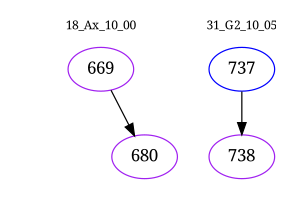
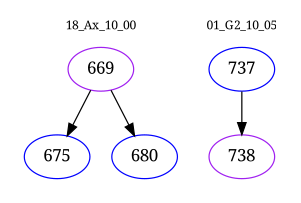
cluster "31_G2_10_05": label "31_G2_10_05" -> "01_G2_10_05"
node "675": added
node "680": color purple -> blue
